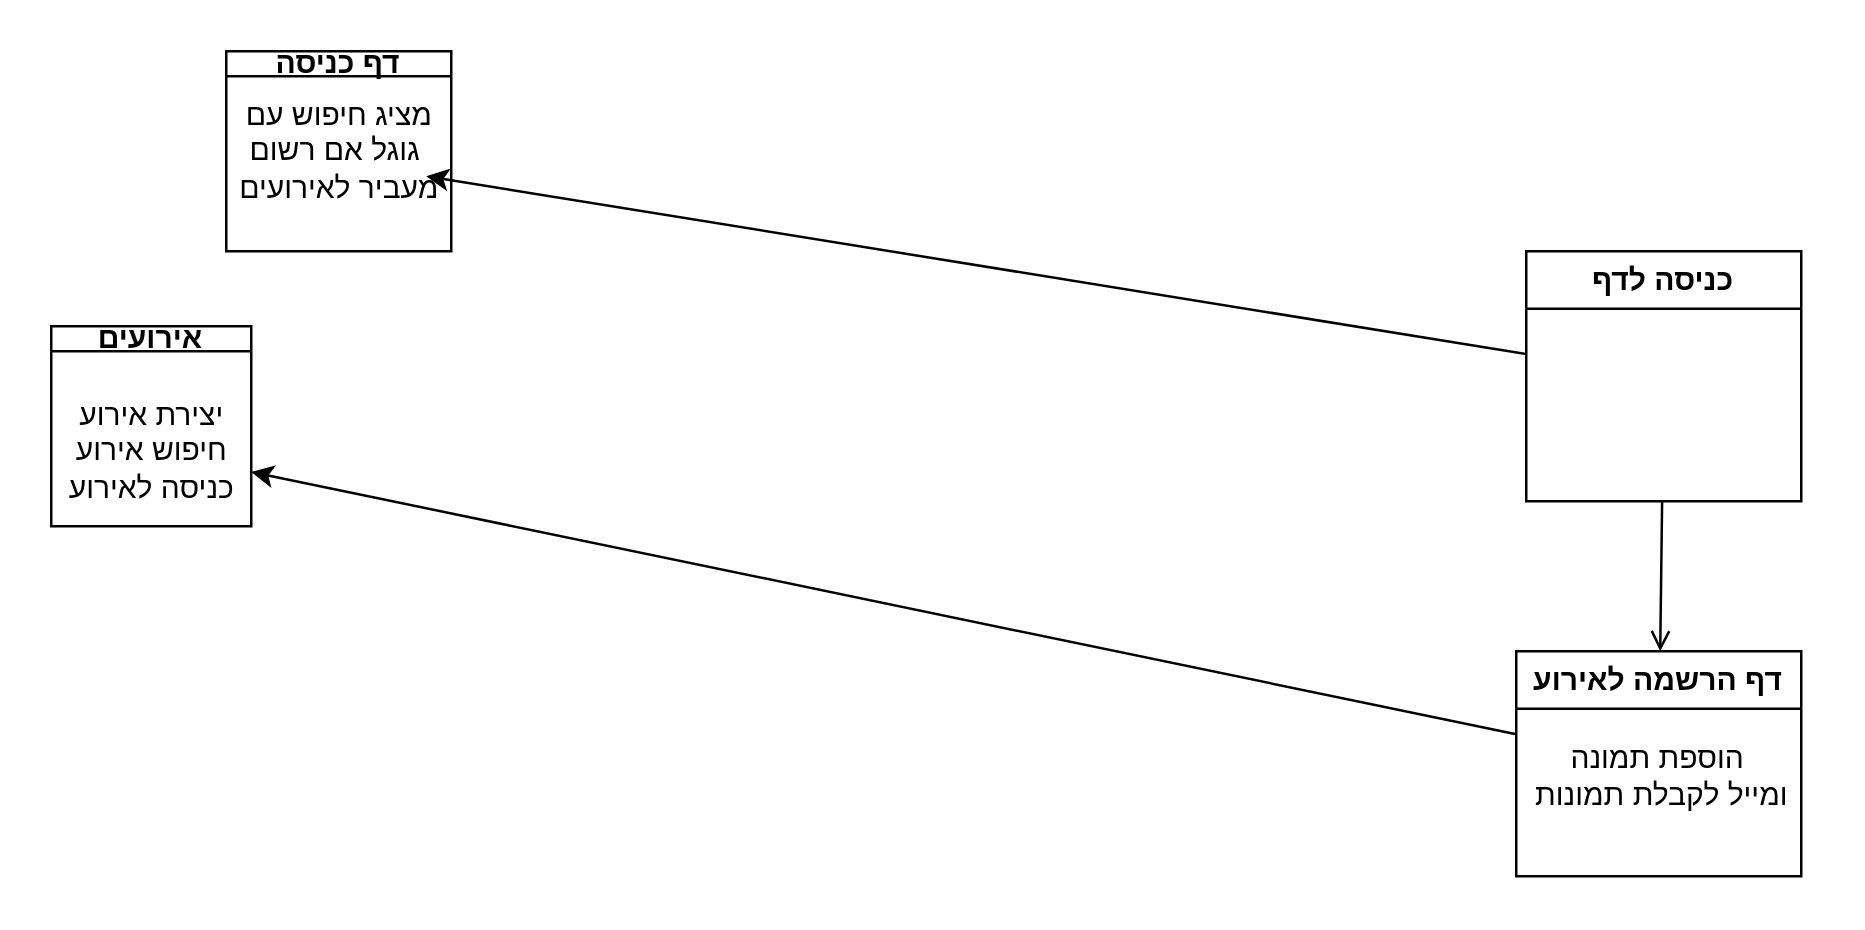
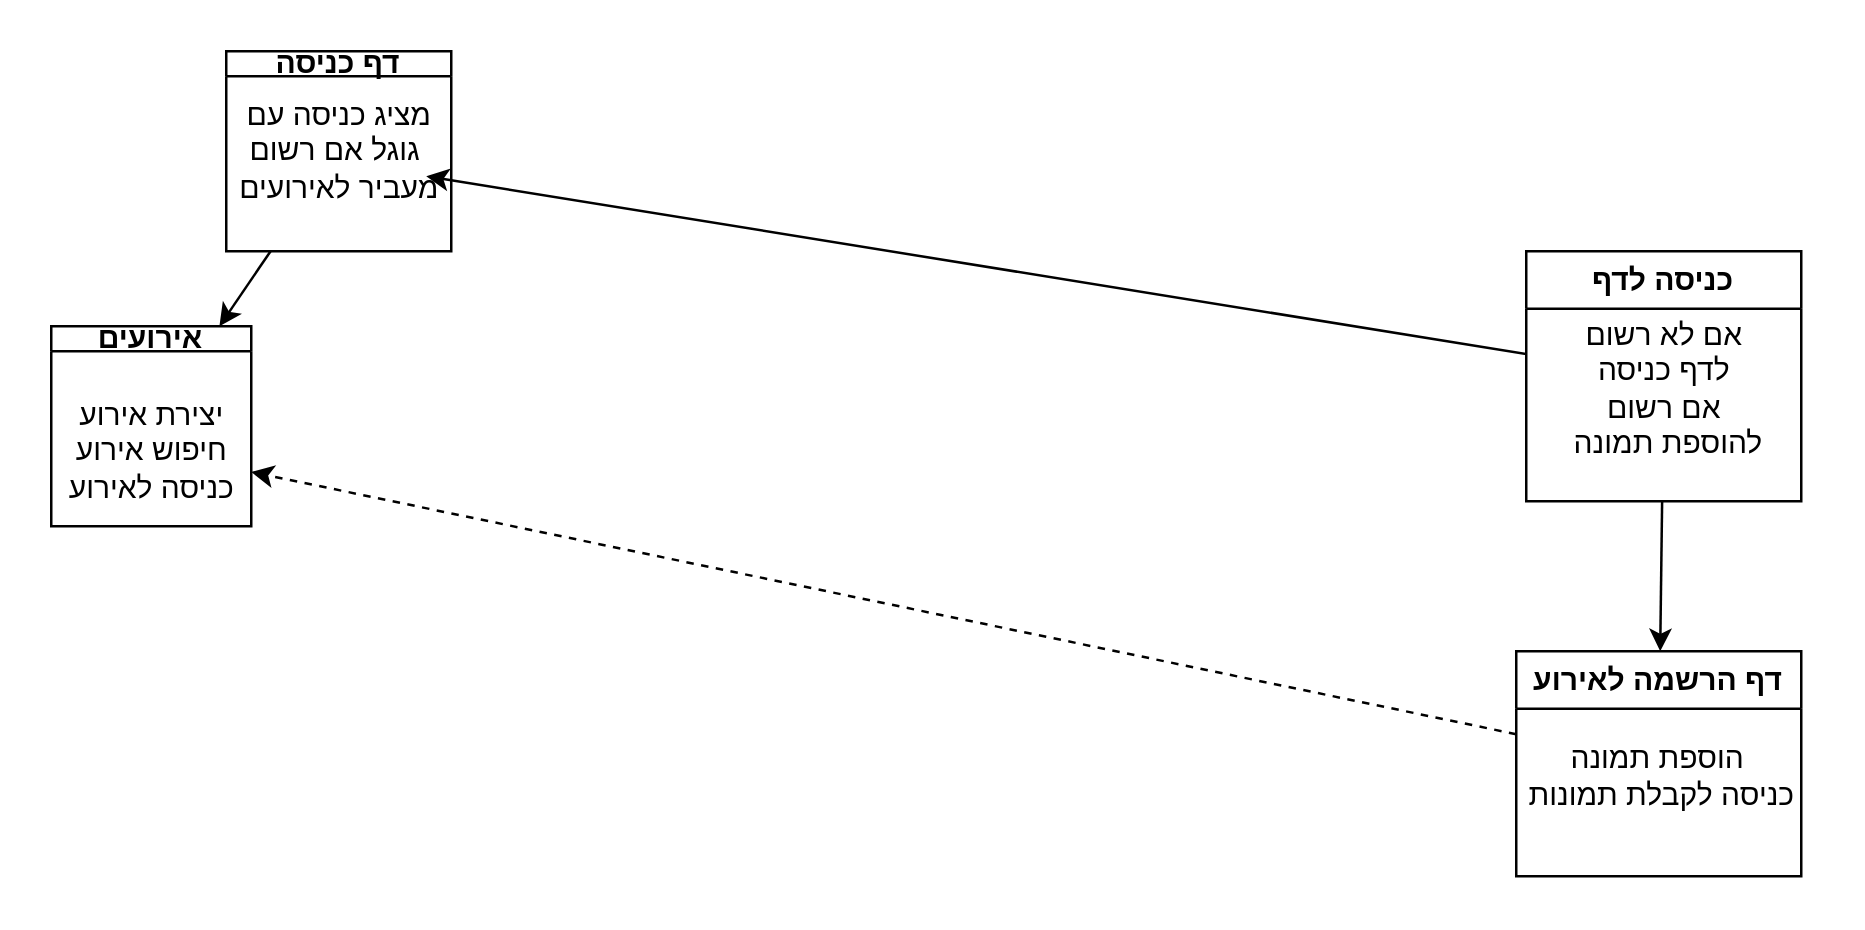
node "מציג חיפוש עם גוגל אם רשום מעביר לאירועים": label "מציג חיפוש עם גוגל אם רשום מעביר לאירועים" -> "מציג כניסה עם גוגל אם רשום מעביר לאירועים"
edge "דף כניסה" -> "אירועים": added
node "אם לא רשום לדף כניסה אם רשום להוספת תמונה": added
edge "דף הרשמה לאירוע" -> "יצירת אירוע חיפוש אירוע כניסה לאירוע": style solid -> dashed
edge "כניסה לדף" -> "דף הרשמה לאירוע": arrowhead open -> classic
node "הוספת תמונה ומייל לקבלת תמונות": label "הוספת תמונה ומייל לקבלת תמונות" -> "הוספת תמונה כניסה לקבלת תמונות"
